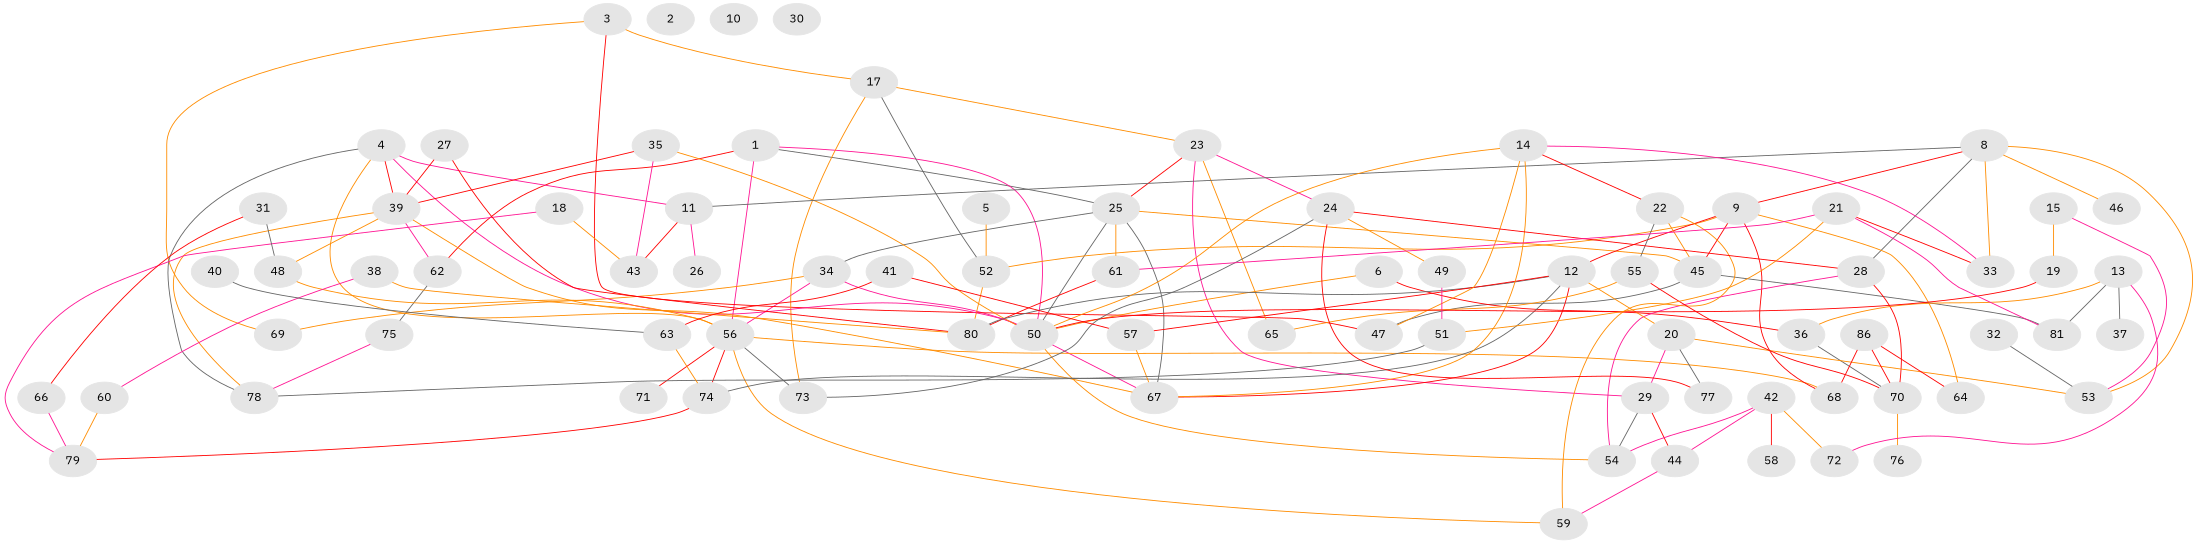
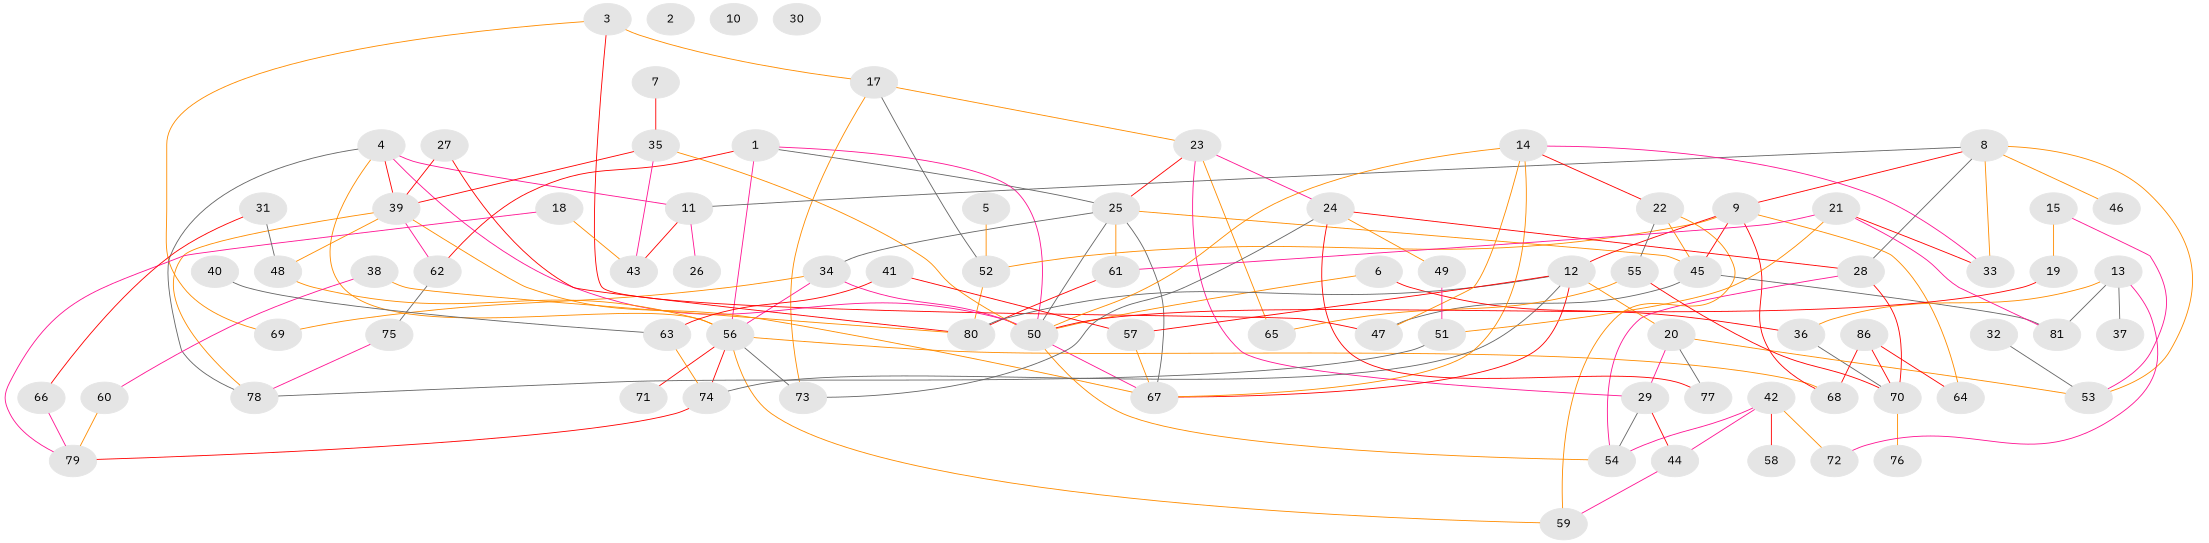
node "7": added
